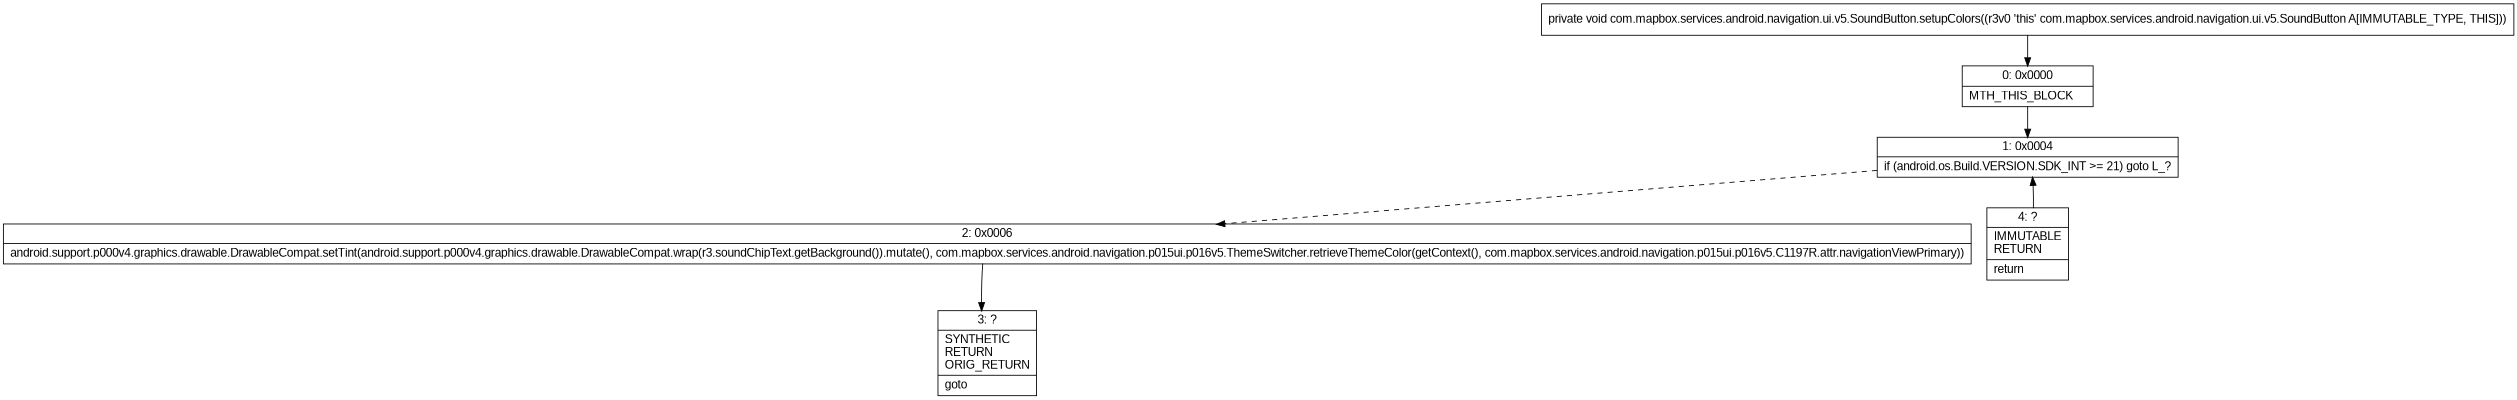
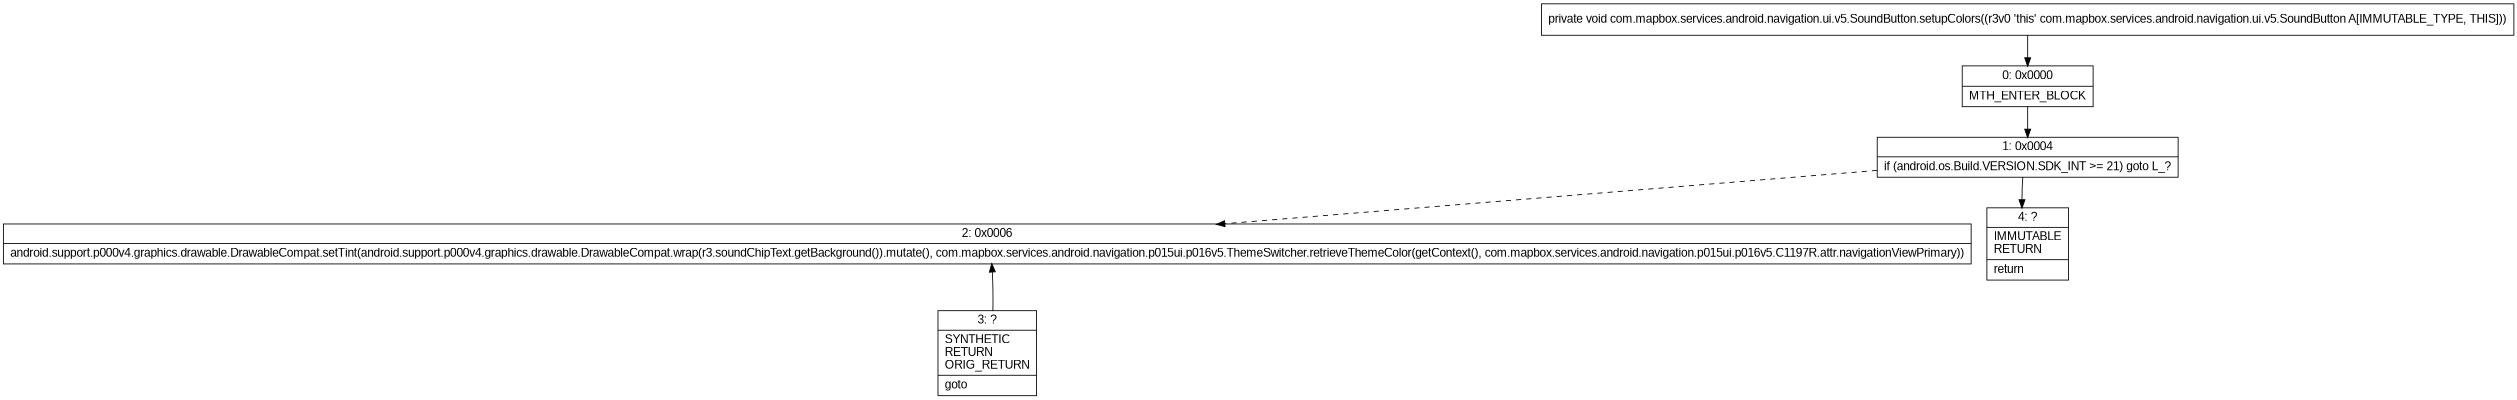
node "0: 0x0000": text "MTH_THIS_BLOCK" -> "MTH_ENTER_BLOCK"
edge "4: ?" -> "1: 0x0004": reversed
edge "2: 0x0006" -> "3: ?": reversed
